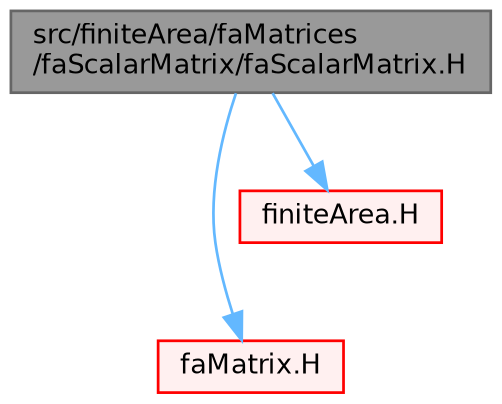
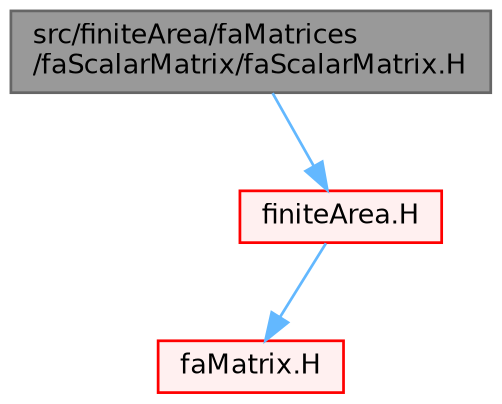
edge "src/finiteArea/faMatrices /faScalarMatrix/faScalarMatrix.H" -> "faMatrix.H": now "finiteArea.H" -> "faMatrix.H"
